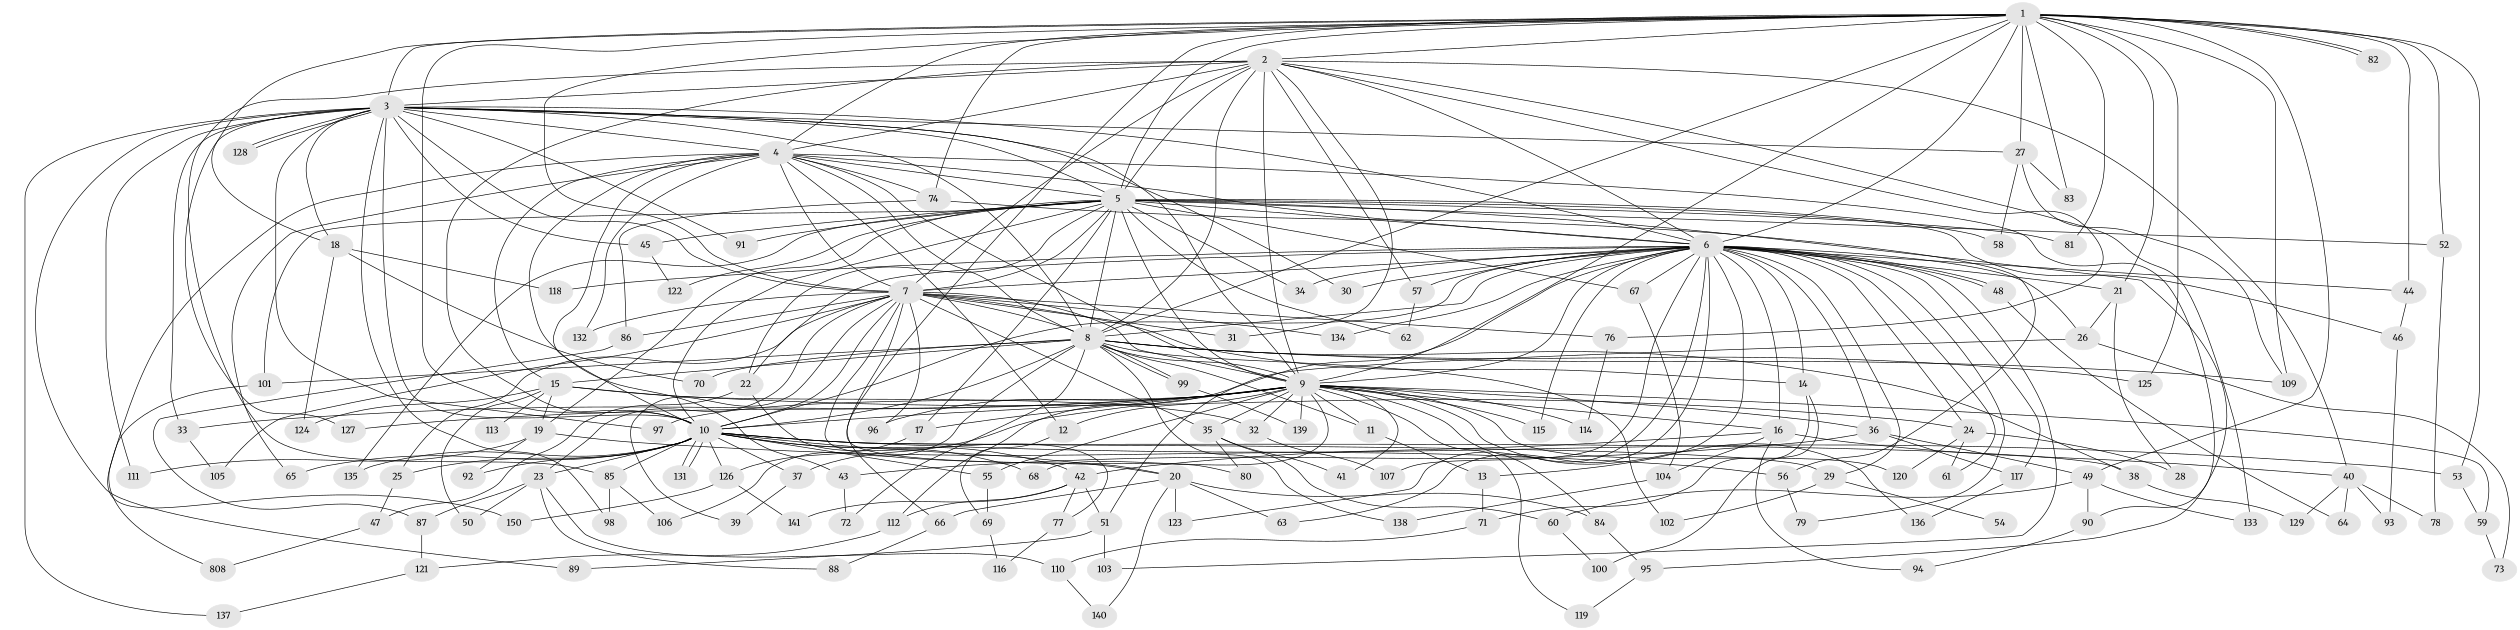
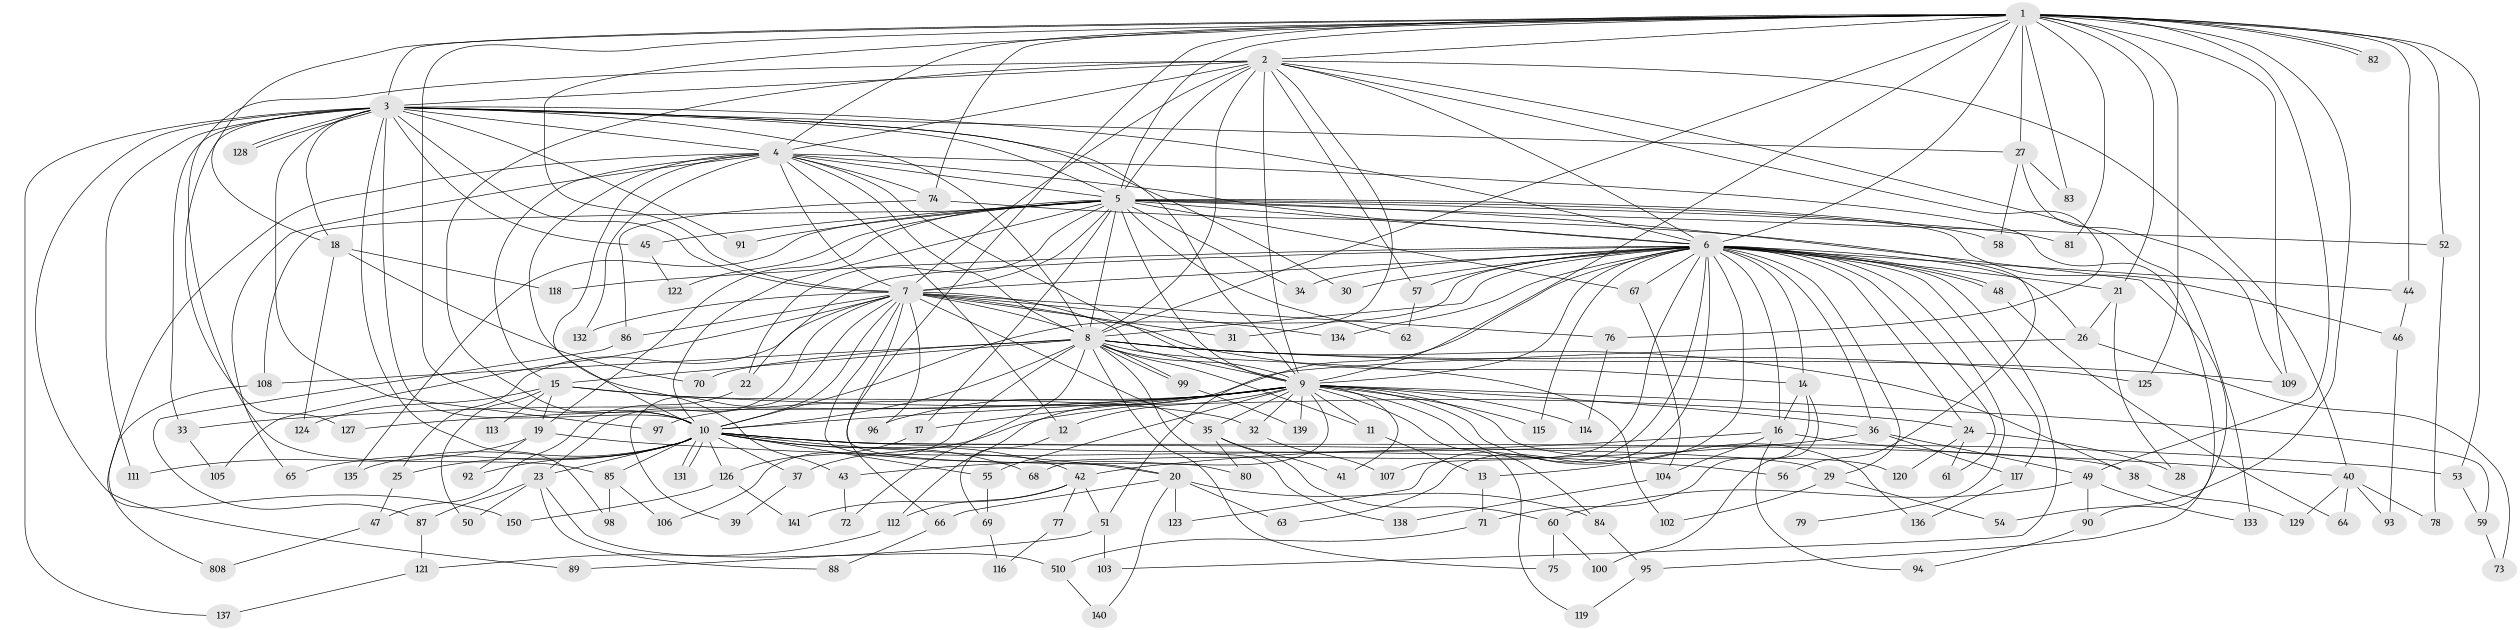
edge "1" -- "54": added
node "101": label "101" -> "108"
edge "9" -- "16": now "14" -- "16"
edge "22" -- "77": removed
edge "56" -- "79": removed
node "110": label "110" -> "510"
node "75": added
